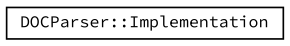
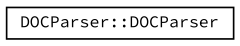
node "DOCParser::Implementation": label "DOCParser::Implementation" -> "DOCParser::DOCParser"
